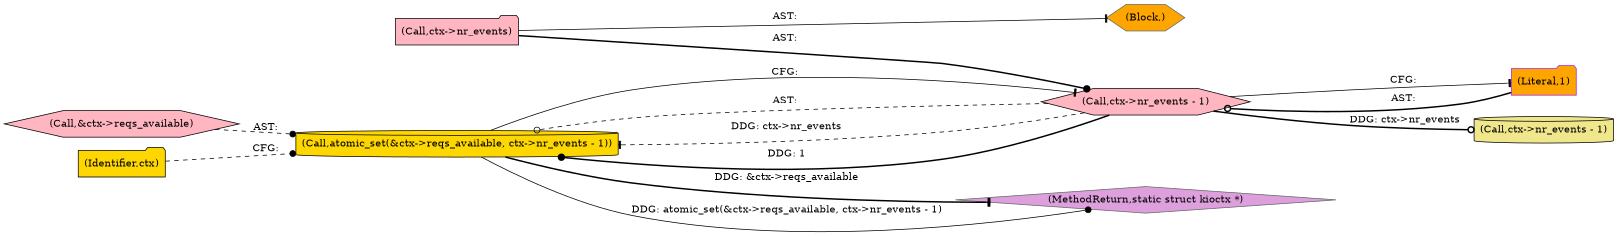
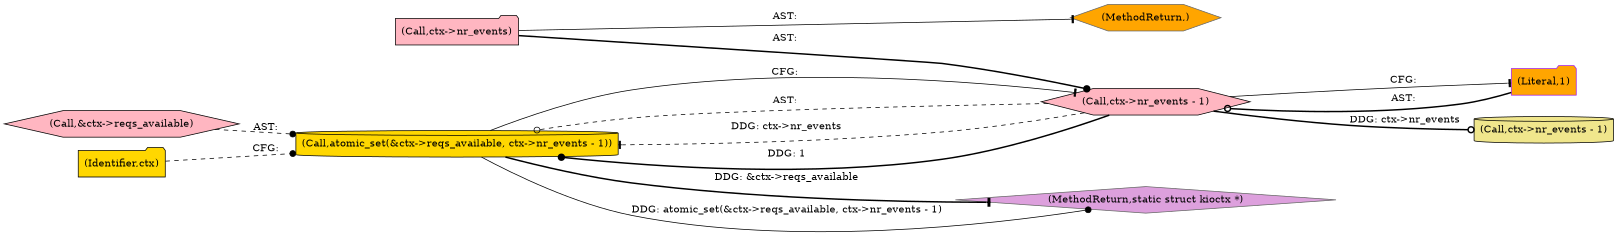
node "(Block,)": label "(Block,)" -> "(MethodReturn,)"
